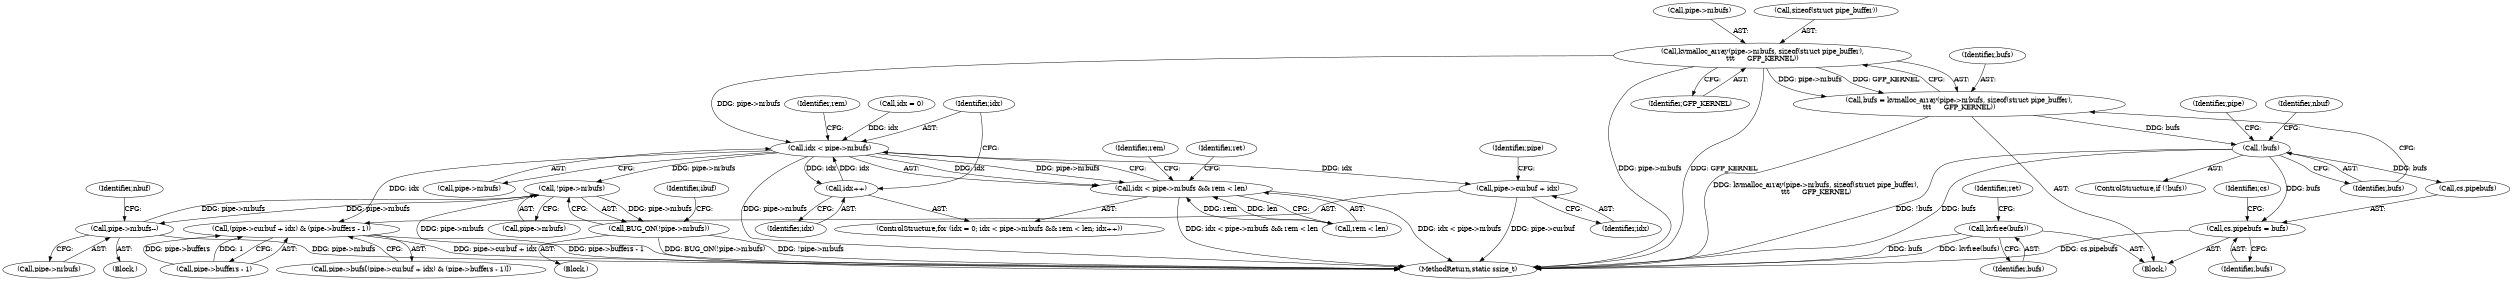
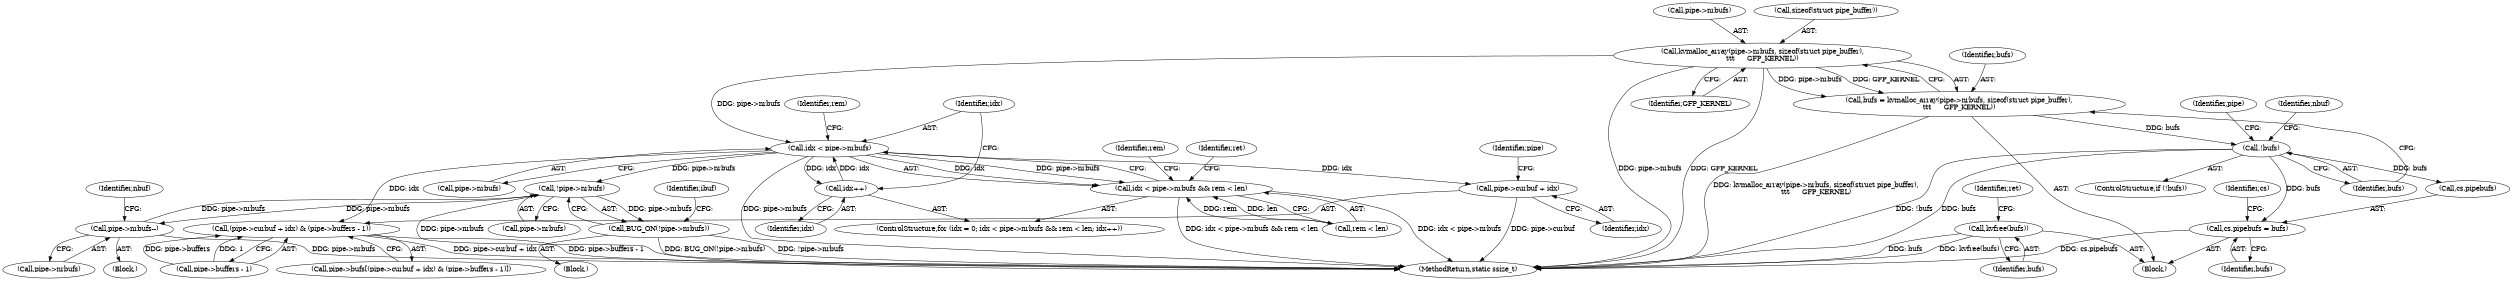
node "(Call,idx = 0)": removed
